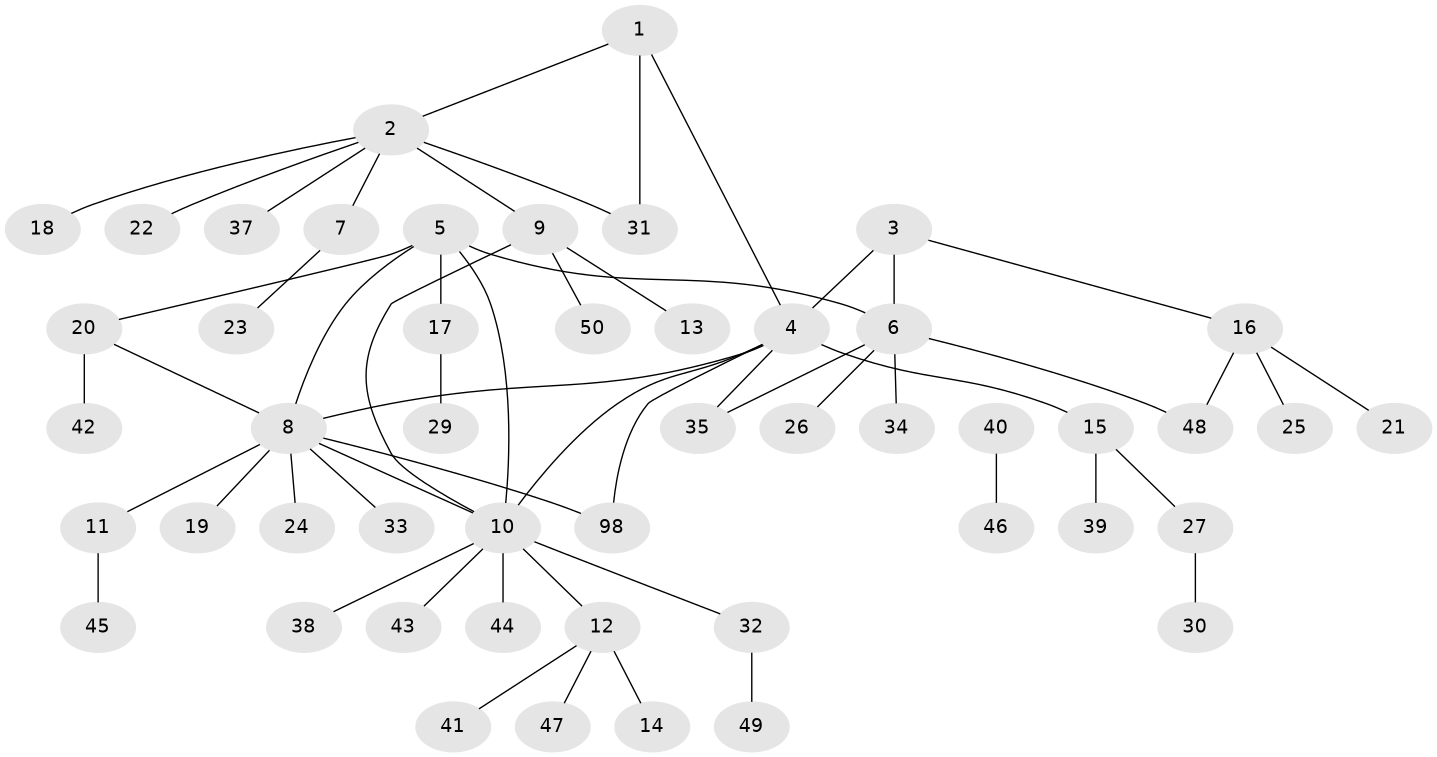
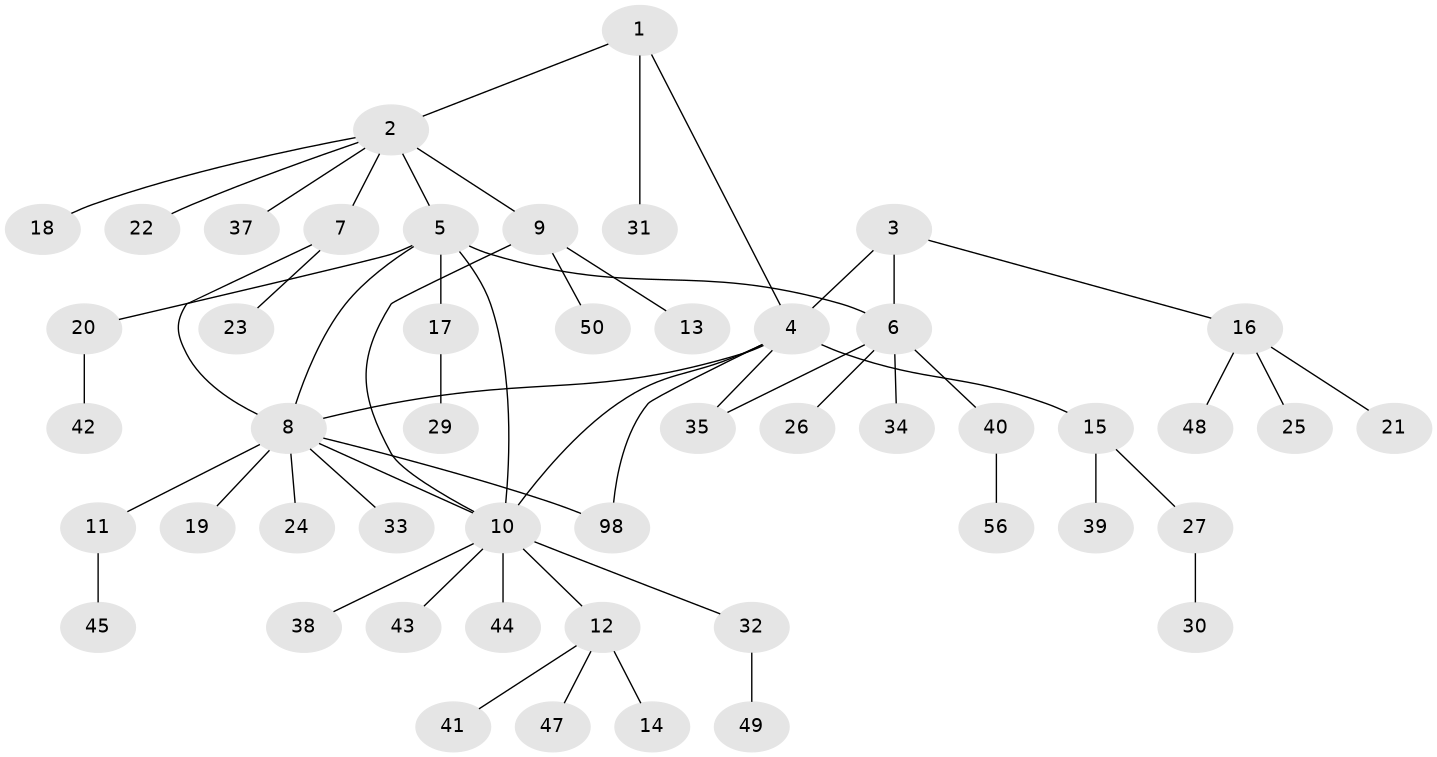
edge "2" -- "31": now "2" -- "5"
edge "6" -- "48": now "6" -- "40"
edge "20" -- "8": now "7" -- "8"
node "46": label "46" -> "56"
